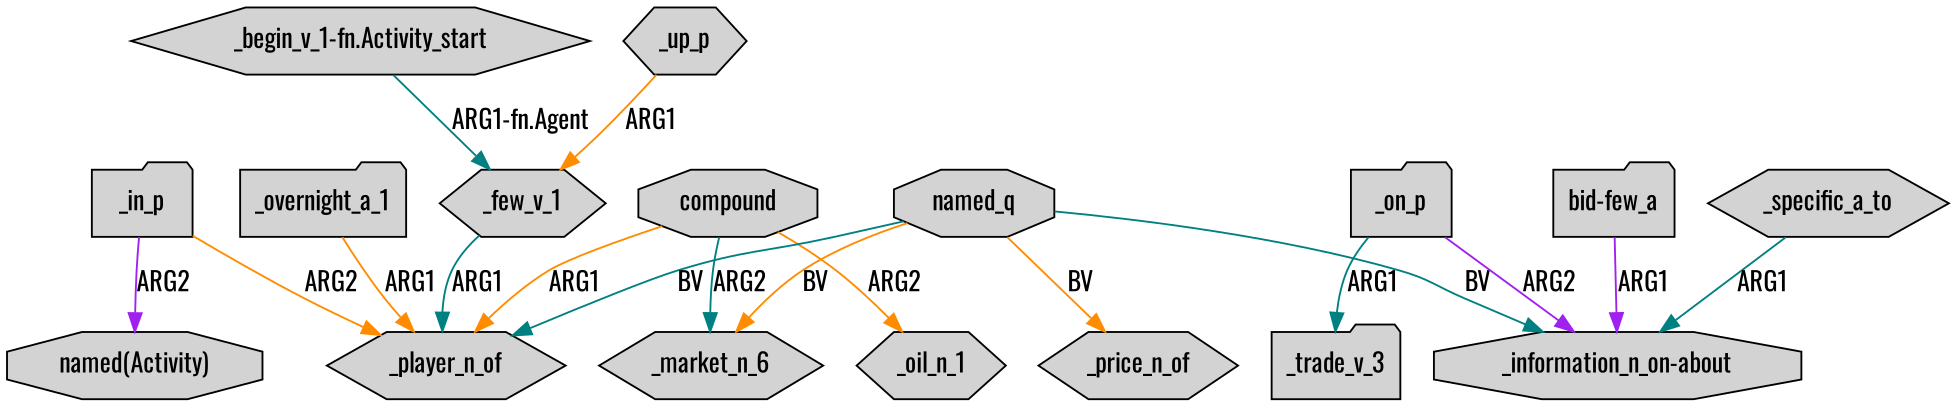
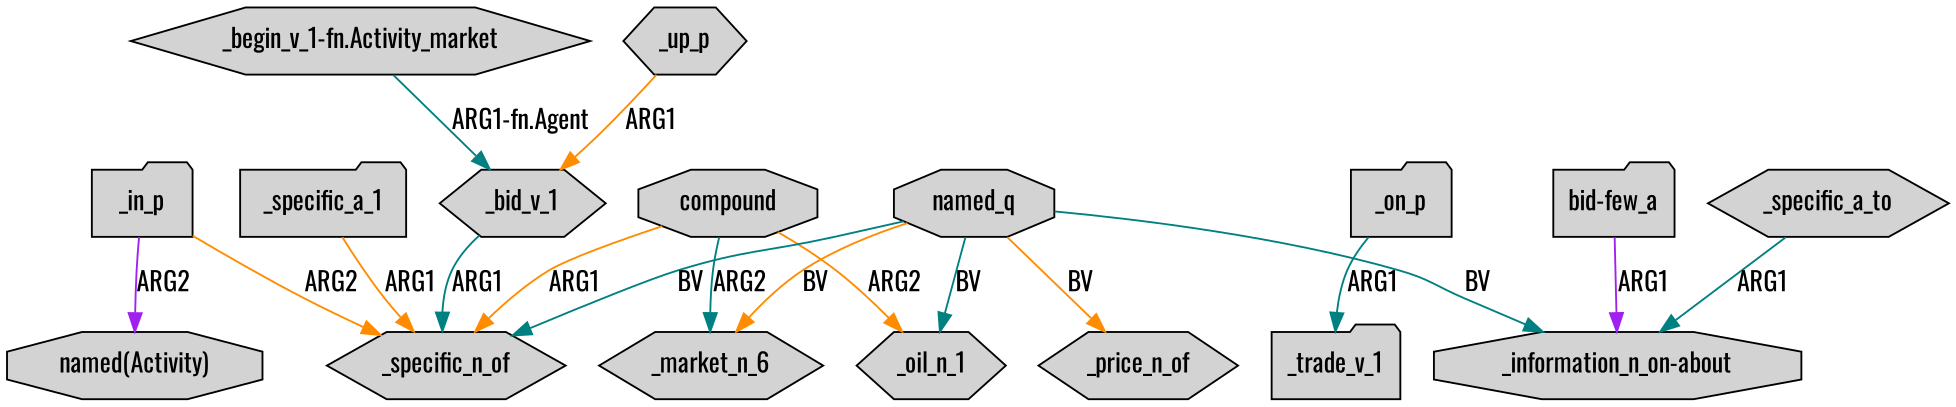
node "_begin_v_1-fn.Activity_start": label "_begin_v_1-fn.Activity_start" -> "_begin_v_1-fn.Activity_market"
node "_overnight_a_1": label "_overnight_a_1" -> "_specific_a_1"
node "_few_v_1": label "_few_v_1" -> "_bid_v_1"
edge "named_q" -> "_oil_n_1": added, label "BV"
edge "_on_p" -> "_information_n_on-about": removed, label "ARG2"
node "_player_n_of": label "_player_n_of" -> "_specific_n_of"
node "_trade_v_3": label "_trade_v_3" -> "_trade_v_1"
